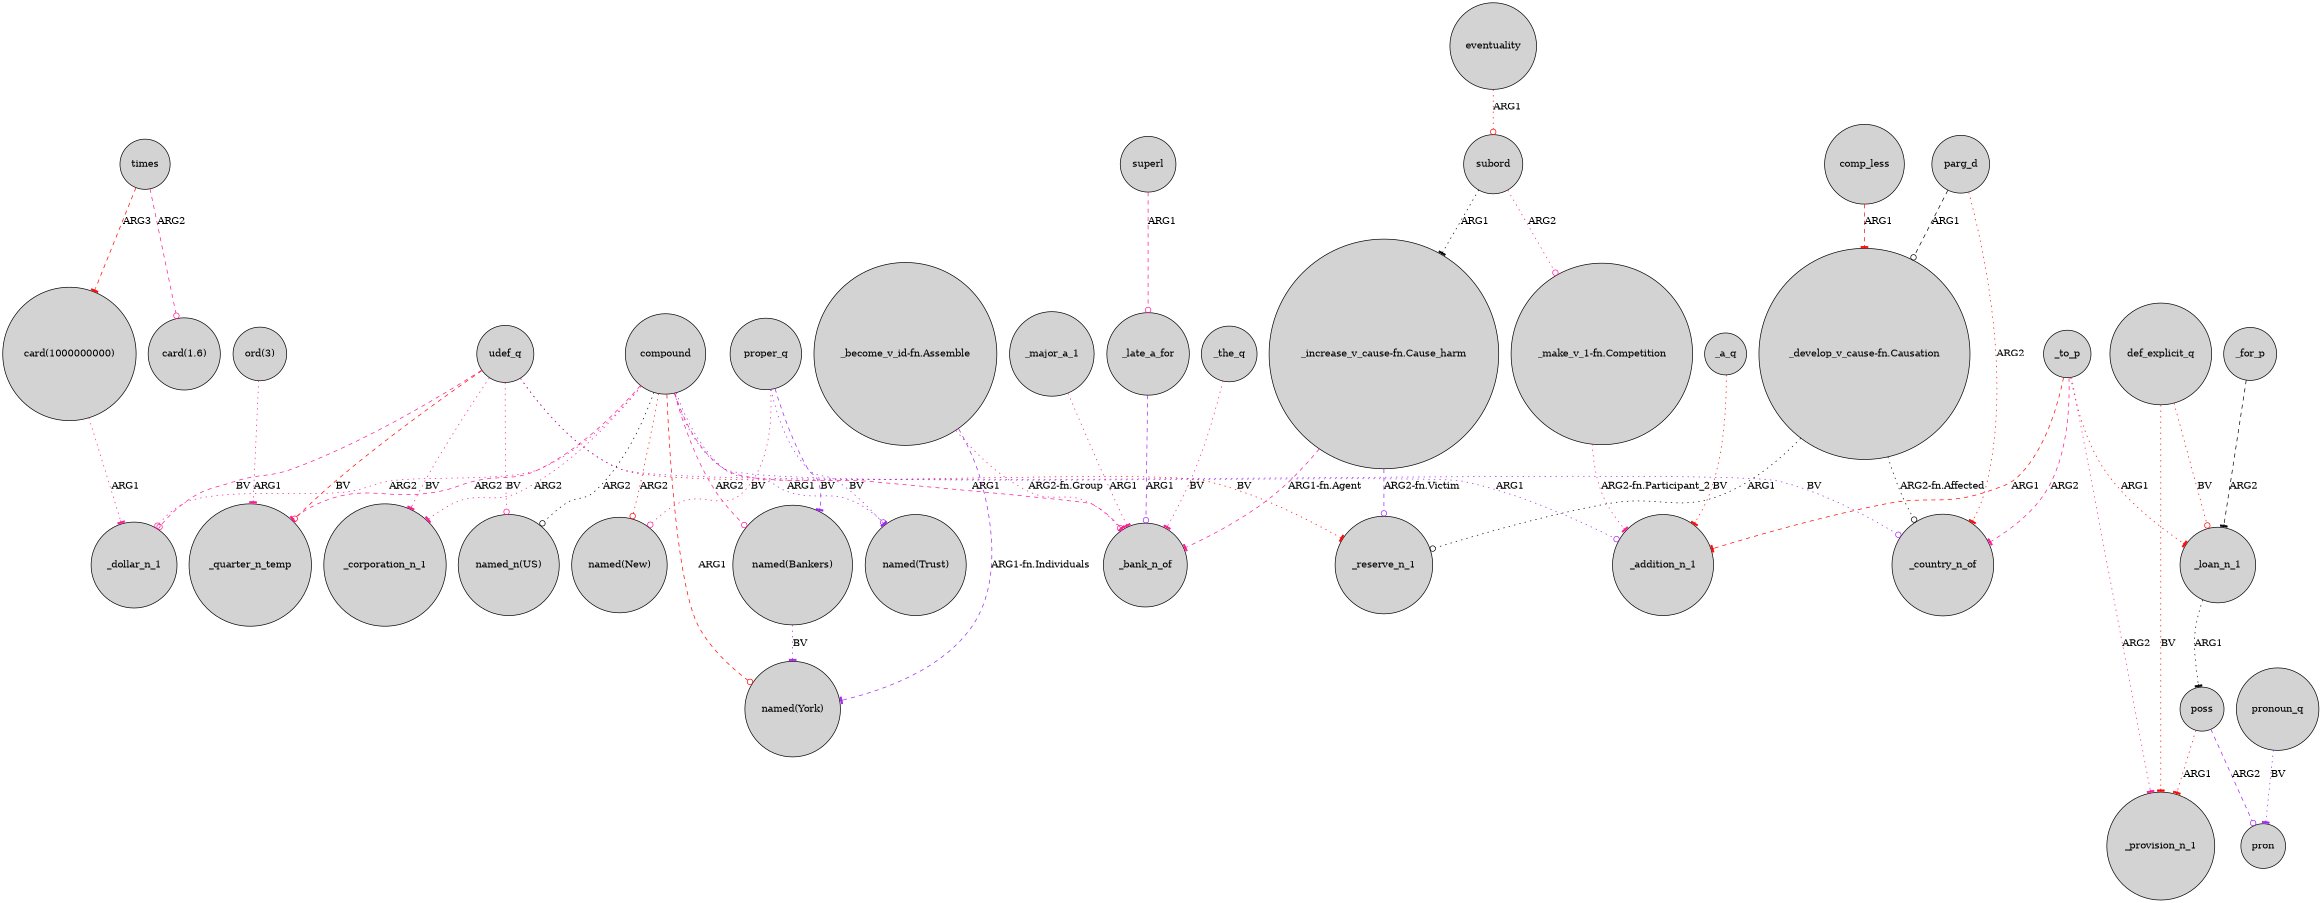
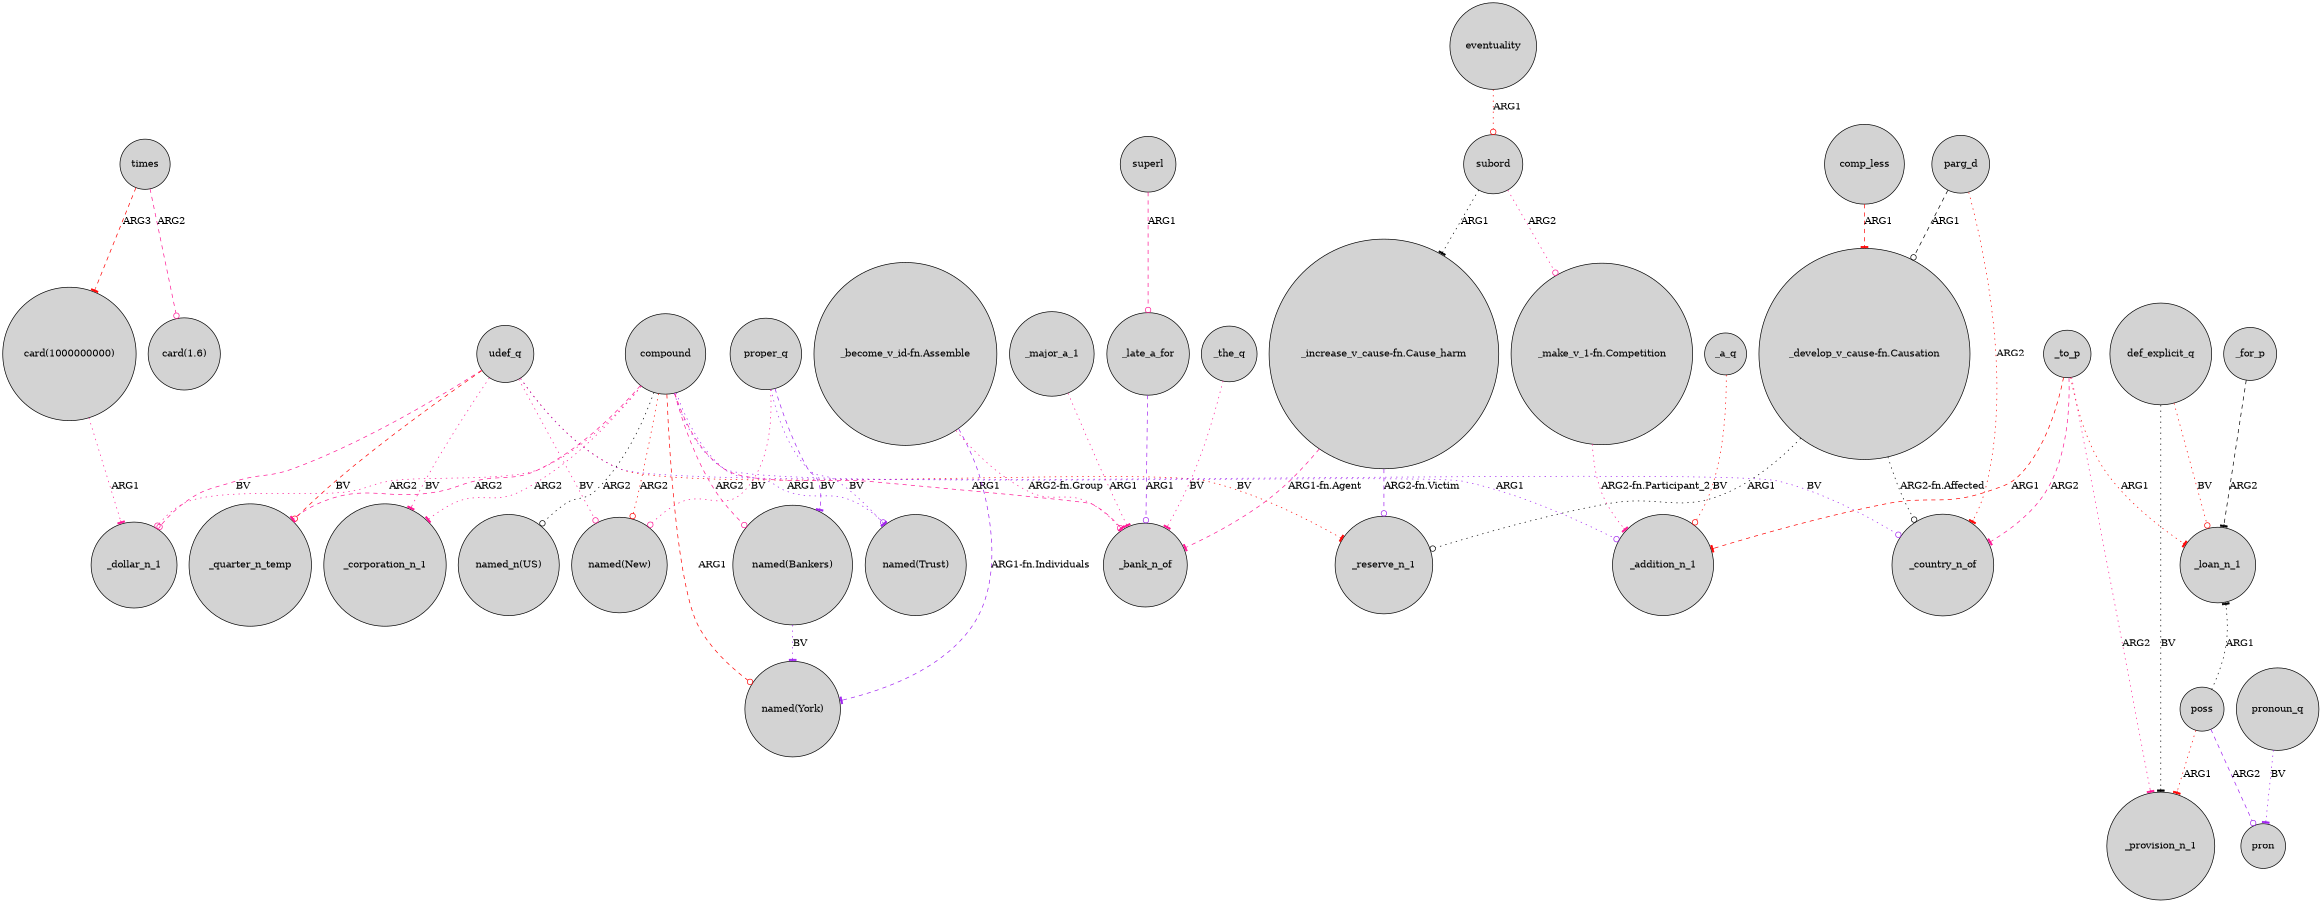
node "ord(3)": removed
edge "udef_q" -> "named_n(US)": now "udef_q" -> "named(New)"
edge "_a_q" -> "_addition_n_1": arrowhead tee -> odot
edge "def_explicit_q" -> "_provision_n_1": color red -> black
edge "_loan_n_1" -> "poss": reversed
